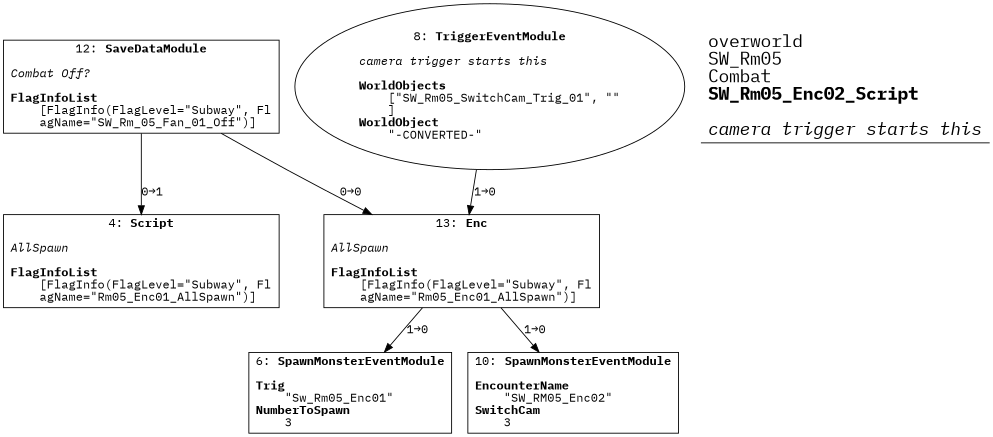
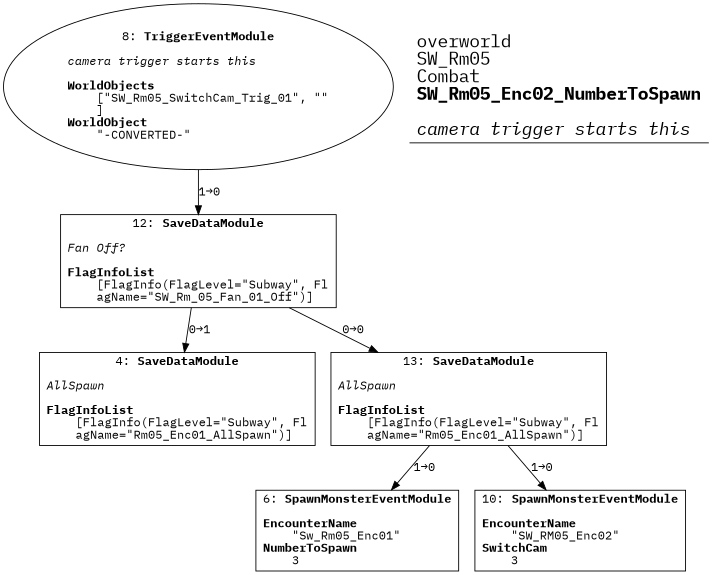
node "12:": text "Combat Off?" -> "Fan Off?"
node "overworld": text "SW_Rm05_Enc02_Script" -> "SW_Rm05_Enc02_NumberToSpawn"
edge "8:" -> "13:": now "8:" -> "12:"
node "4:": text "Script" -> "SaveDataModule"
node "13:": text "Enc" -> "SaveDataModule"
node "6:": text "Trig" -> "EncounterName"
